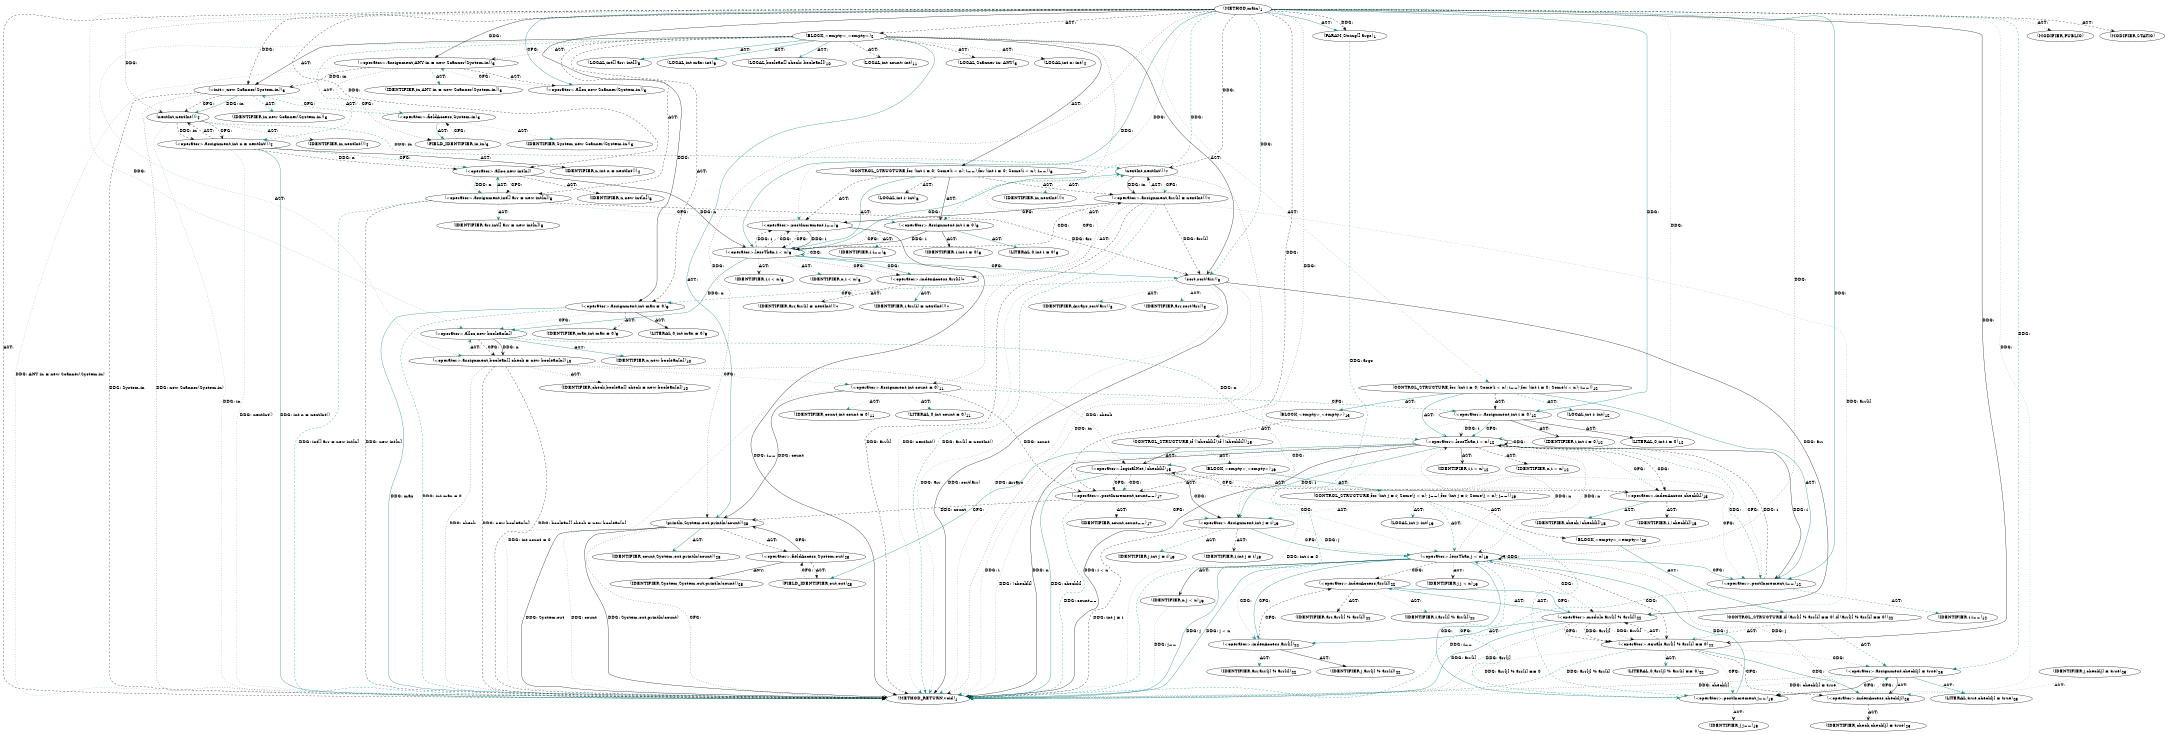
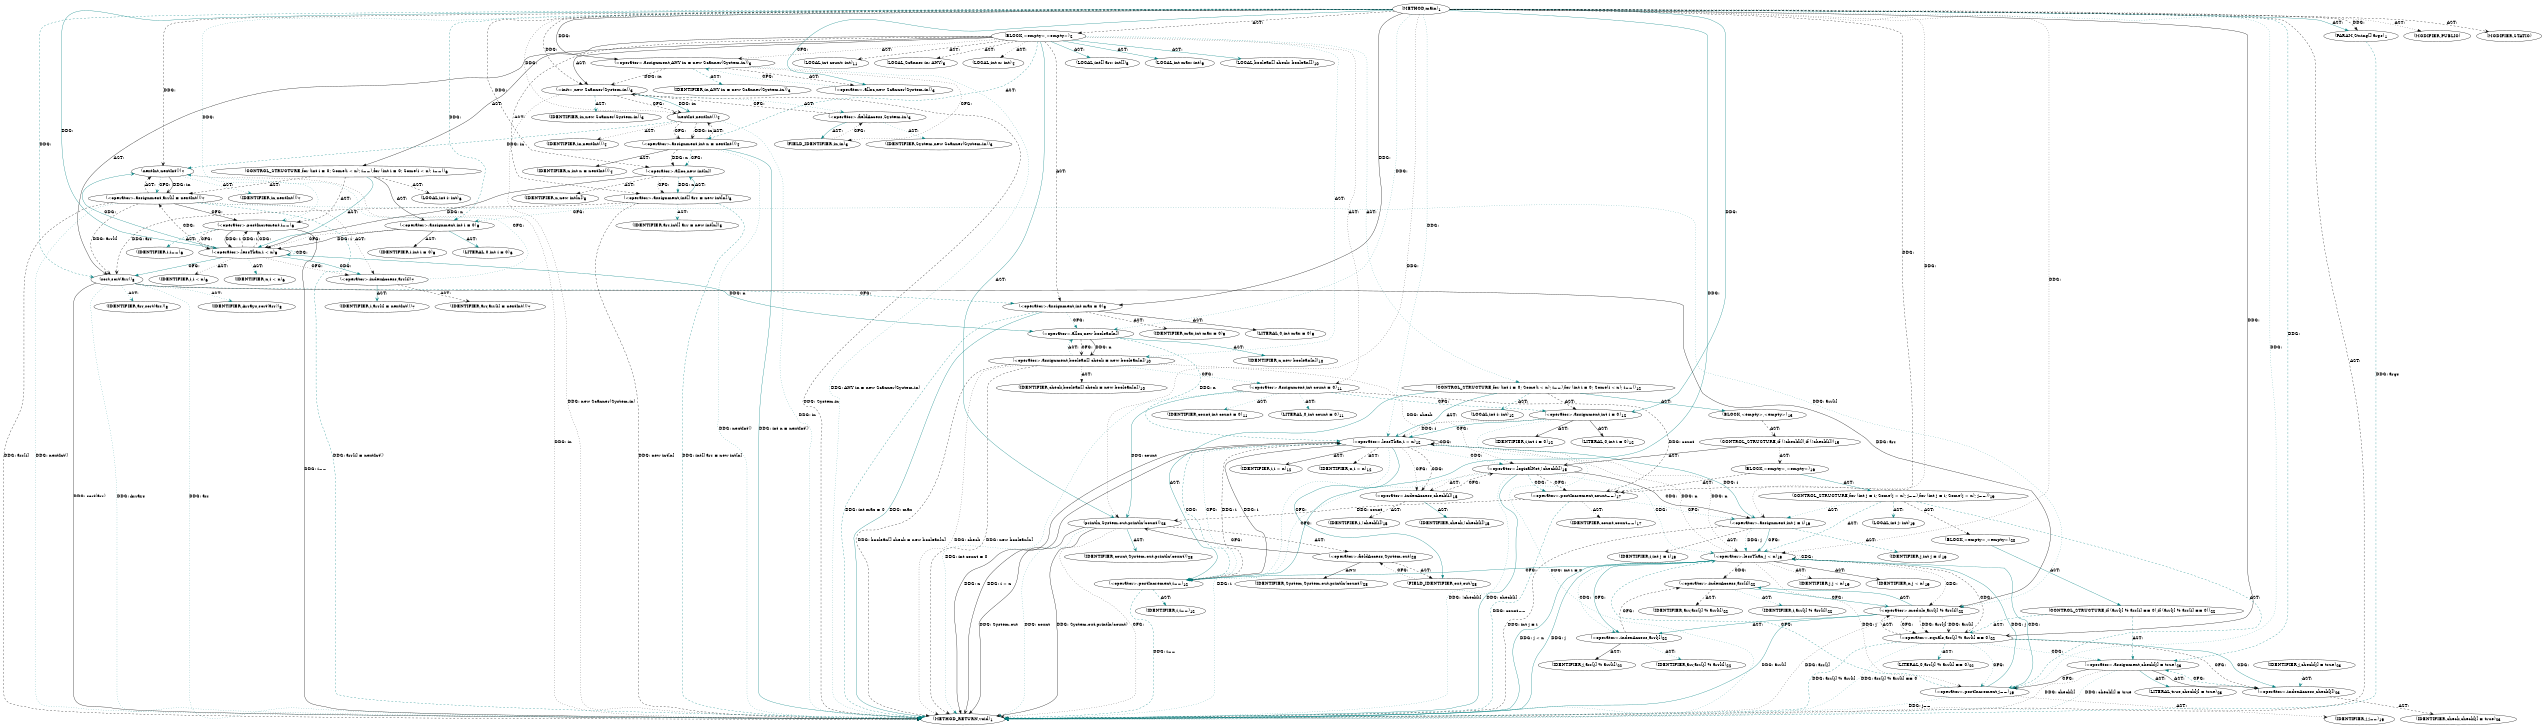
edge "(<operator>.fieldAccess,System.in)" -> "(<init>,new Scanner(System.in))": color teal -> black
edge "(<operator>.assignment,int count = 0)" -> "(println,System.out.println(count))": color black -> teal
edge "(IDENTIFIER,n,j < n)" -> "(METHOD_RETURN,void)": now "(<operator>.postIncrement,j++)" -> "(METHOD_RETURN,void)"
